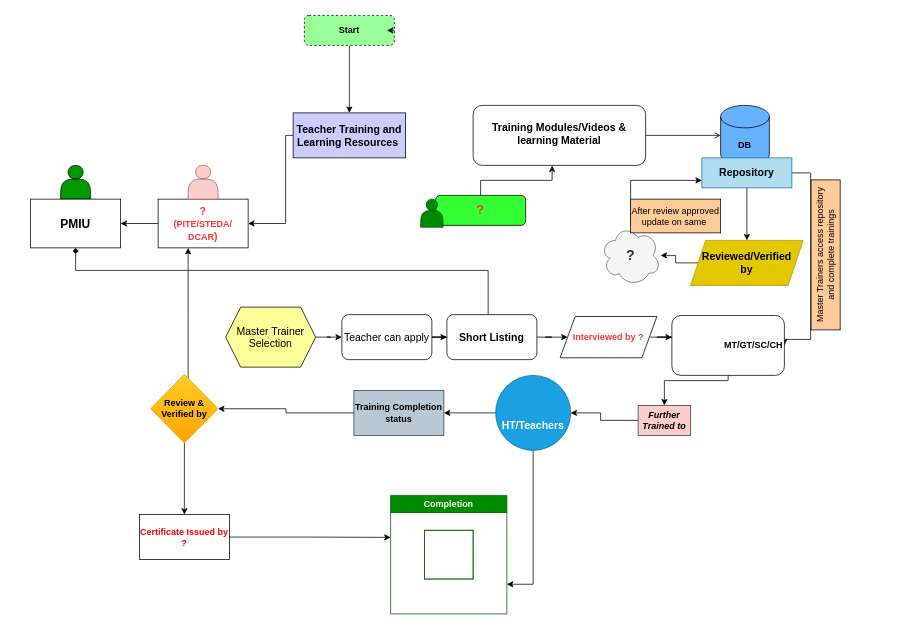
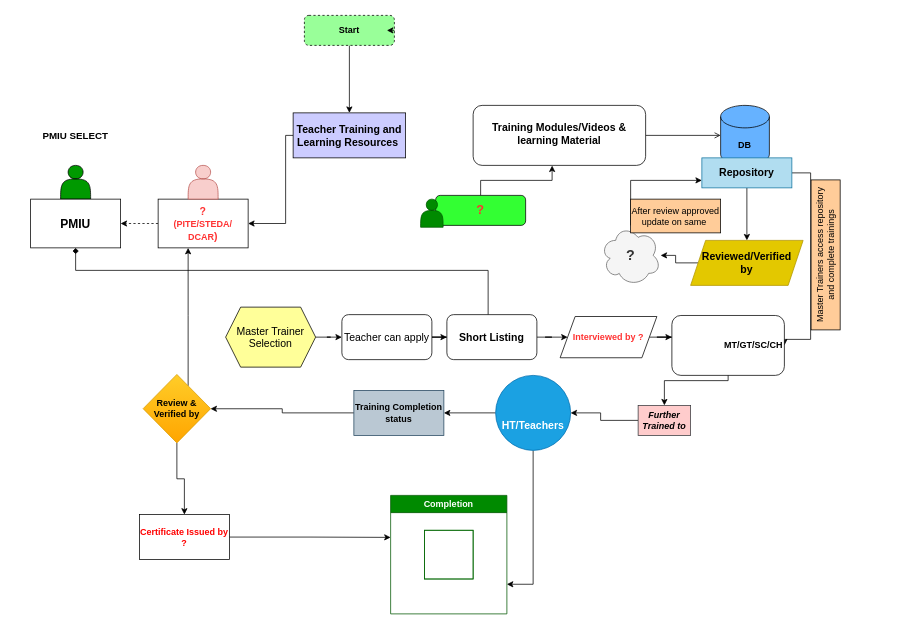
node "PMIU SELECT": added
edge "?(PITE/STEDA/DCAR)" -> "PMIU": style solid -> dashed
node "Review & Verified by": moved (184, 409) -> (177, 409)
